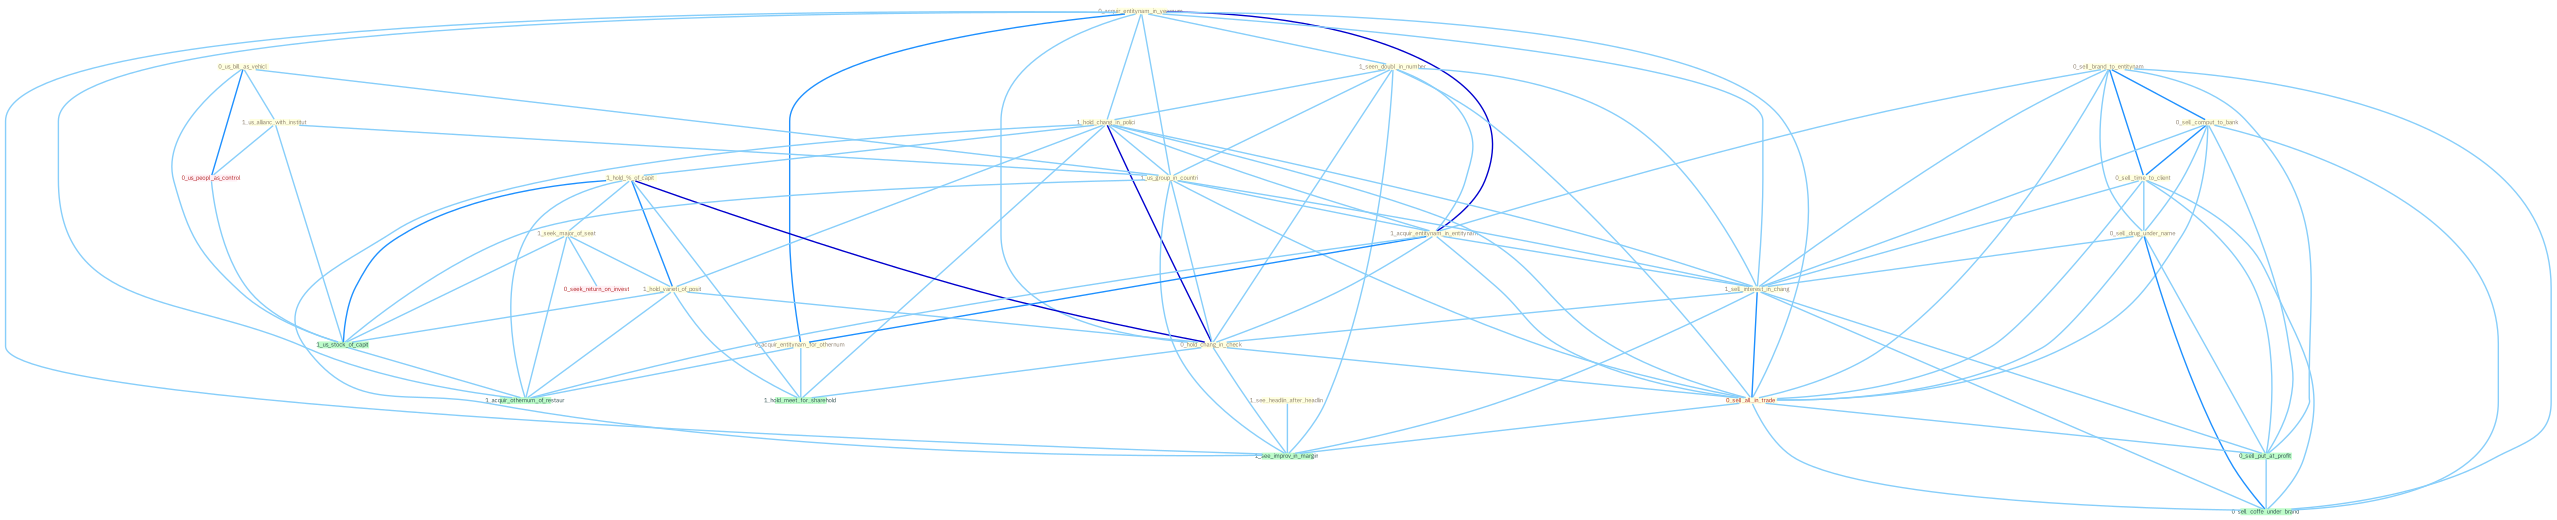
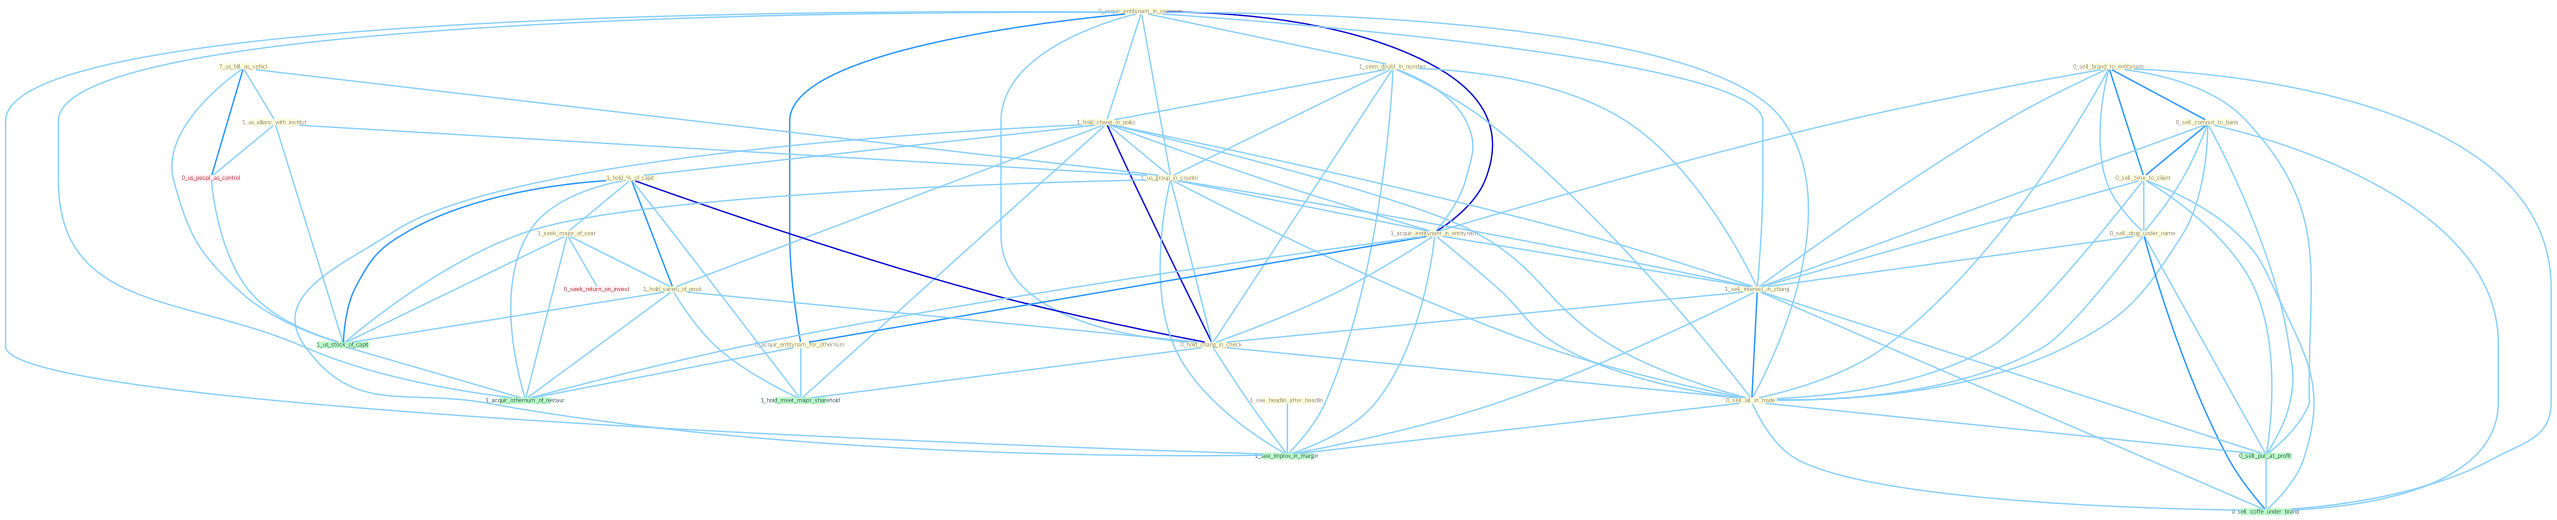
node "0_us_bill_as_vehicl": label "0_us_bill_as_vehicl" -> "7_us_bill_as_vehicl"
edge "1_acquir_entitynam_in_entitynam" -- "1_see_improv_in_margin": added
node "1_hold_meet_for_sharehold": label "1_hold_meet_for_sharehold" -> "1_hold_meet_major_sharehold"
node "0_sell_all_in_trade": fontcolor #b22222 -> #8b7d6b
